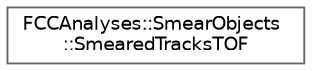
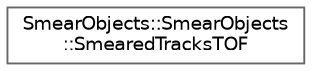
node "FCCAnalyses::SmearObjects ::SmearedTracksTOF": label "FCCAnalyses::SmearObjects ::SmearedTracksTOF" -> "SmearObjects::SmearObjects ::SmearedTracksTOF"
